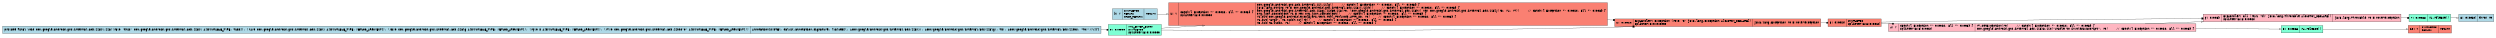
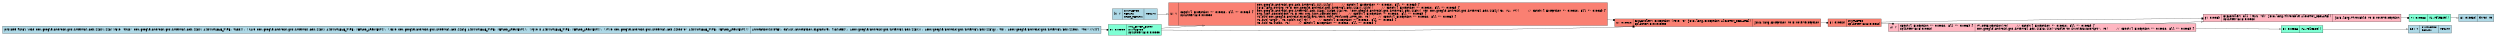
node "10: ?": fillcolor salmon -> lightblue
